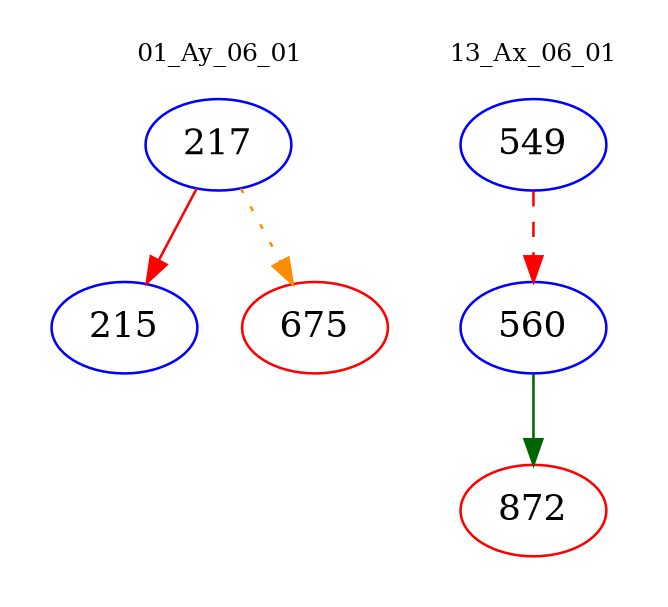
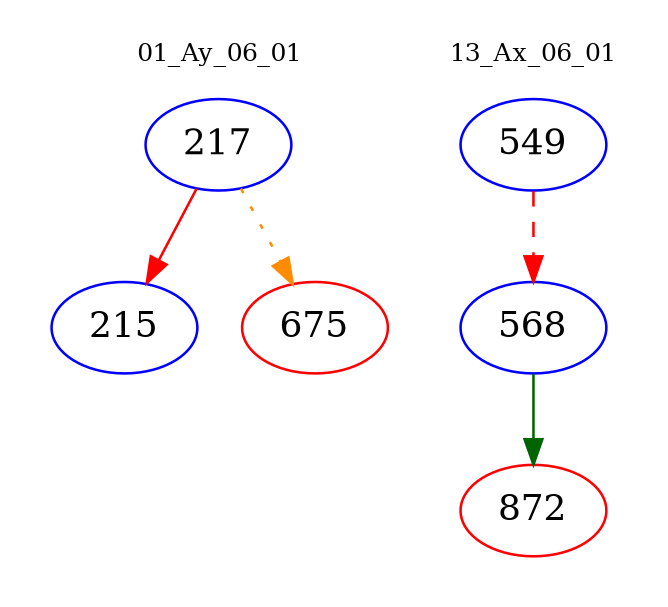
node "560": label "560" -> "568"
